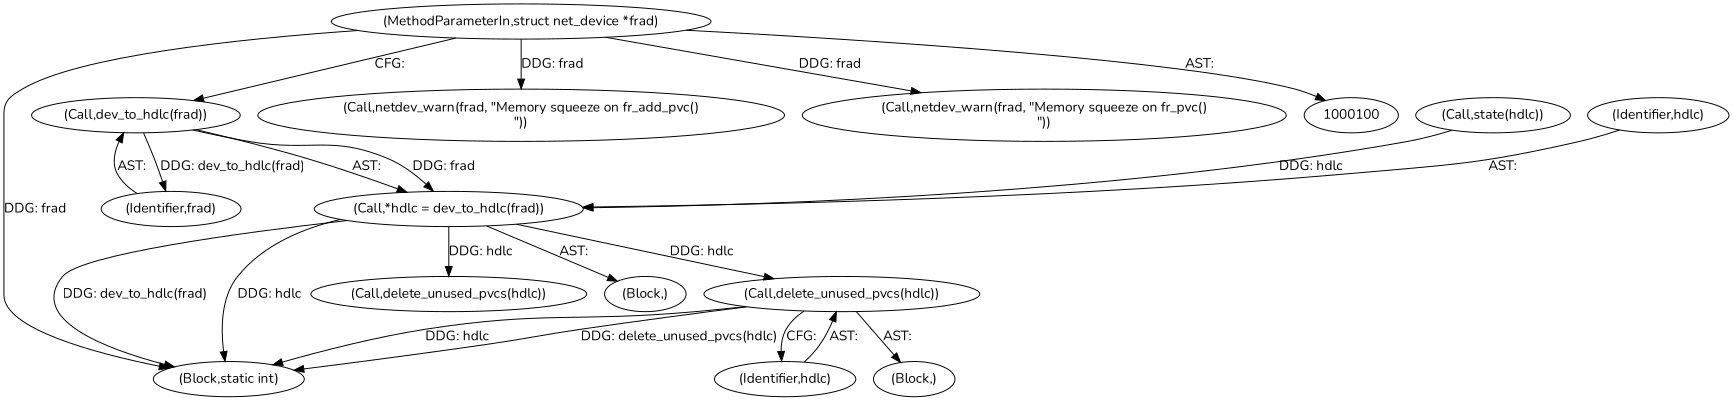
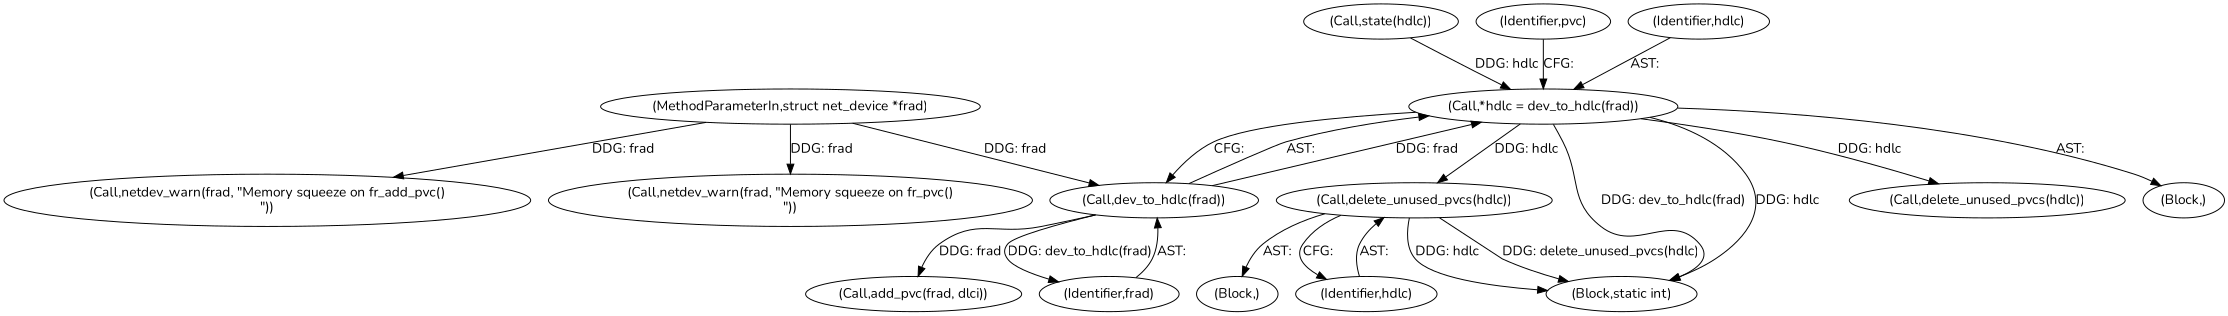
node "(Identifier,pvc)": added
edge "(MethodParameterIn,struct net_device *frad)" -> "(Call,dev_to_hdlc(frad))": label "CFG: " -> "DDG: frad"
edge "(MethodParameterIn,struct net_device *frad)" -> "(Block,static int)": removed, label "DDG: frad"
node "1000100": removed
edge "(Call,*hdlc = dev_to_hdlc(frad))" -> "(Call,dev_to_hdlc(frad))": added, label "CFG:"
node "(Call,add_pvc(frad, dlci))": added
